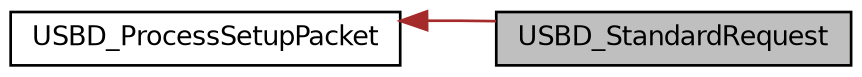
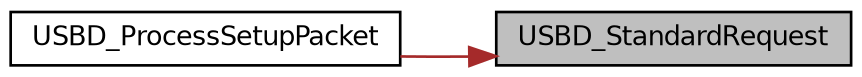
edge "USBD_StandardRequest" -> "USBD_ProcessSetupPacket": reversed
